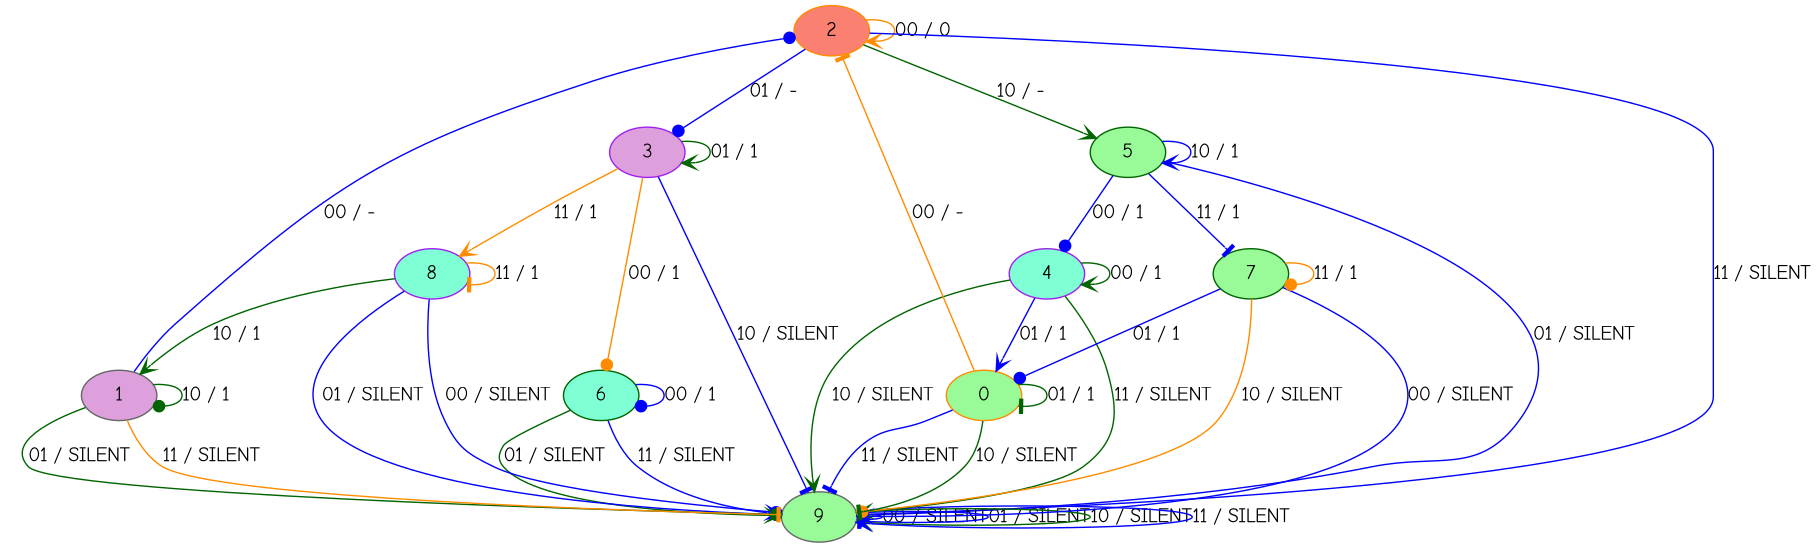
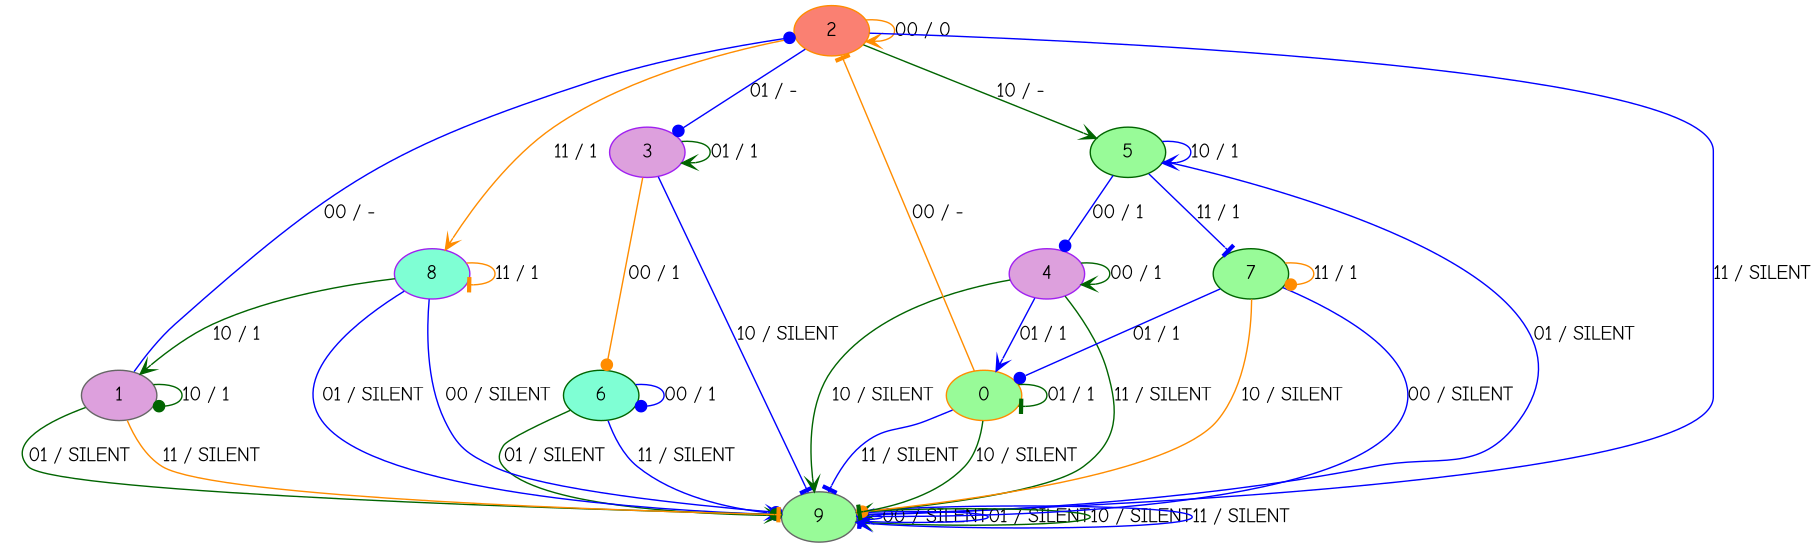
edge "3" -> "8": now "2" -> "8"
node "4": fillcolor aquamarine -> plum
